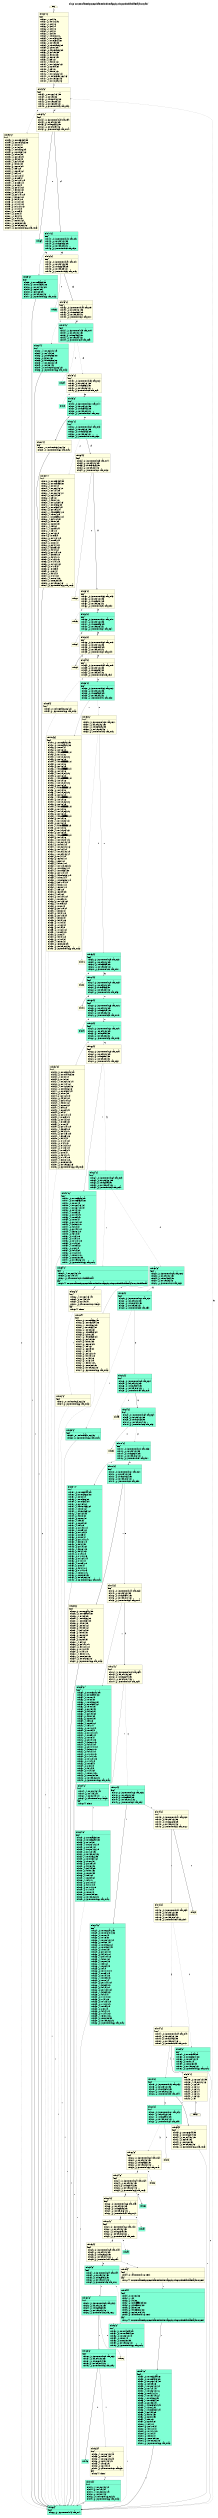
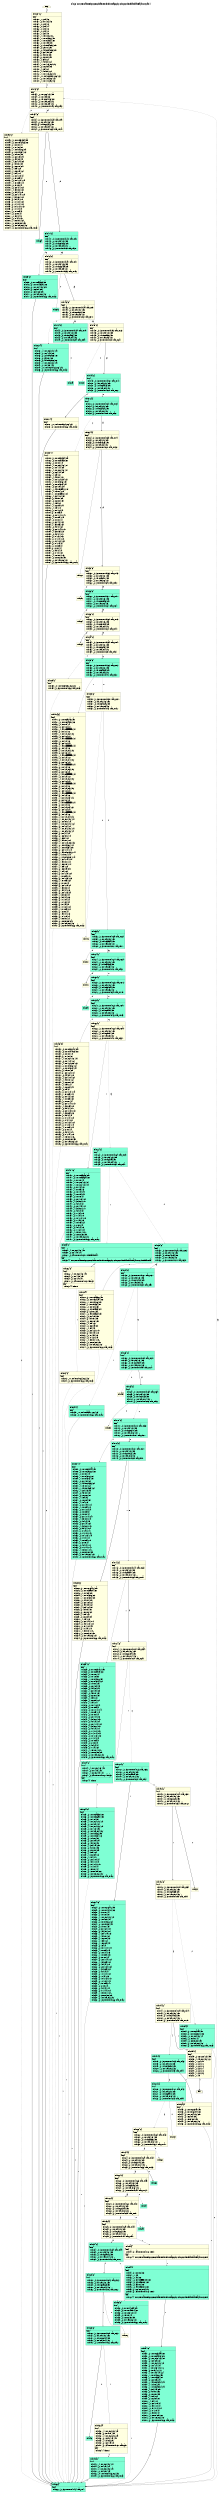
edge "0x4014c4 [28]" -> "0x4014e0 [28]": now "0x4014a8 [28]" -> "0x4014e0 [28]"
node "Desktop": label "Desktop" -> "Exit"
